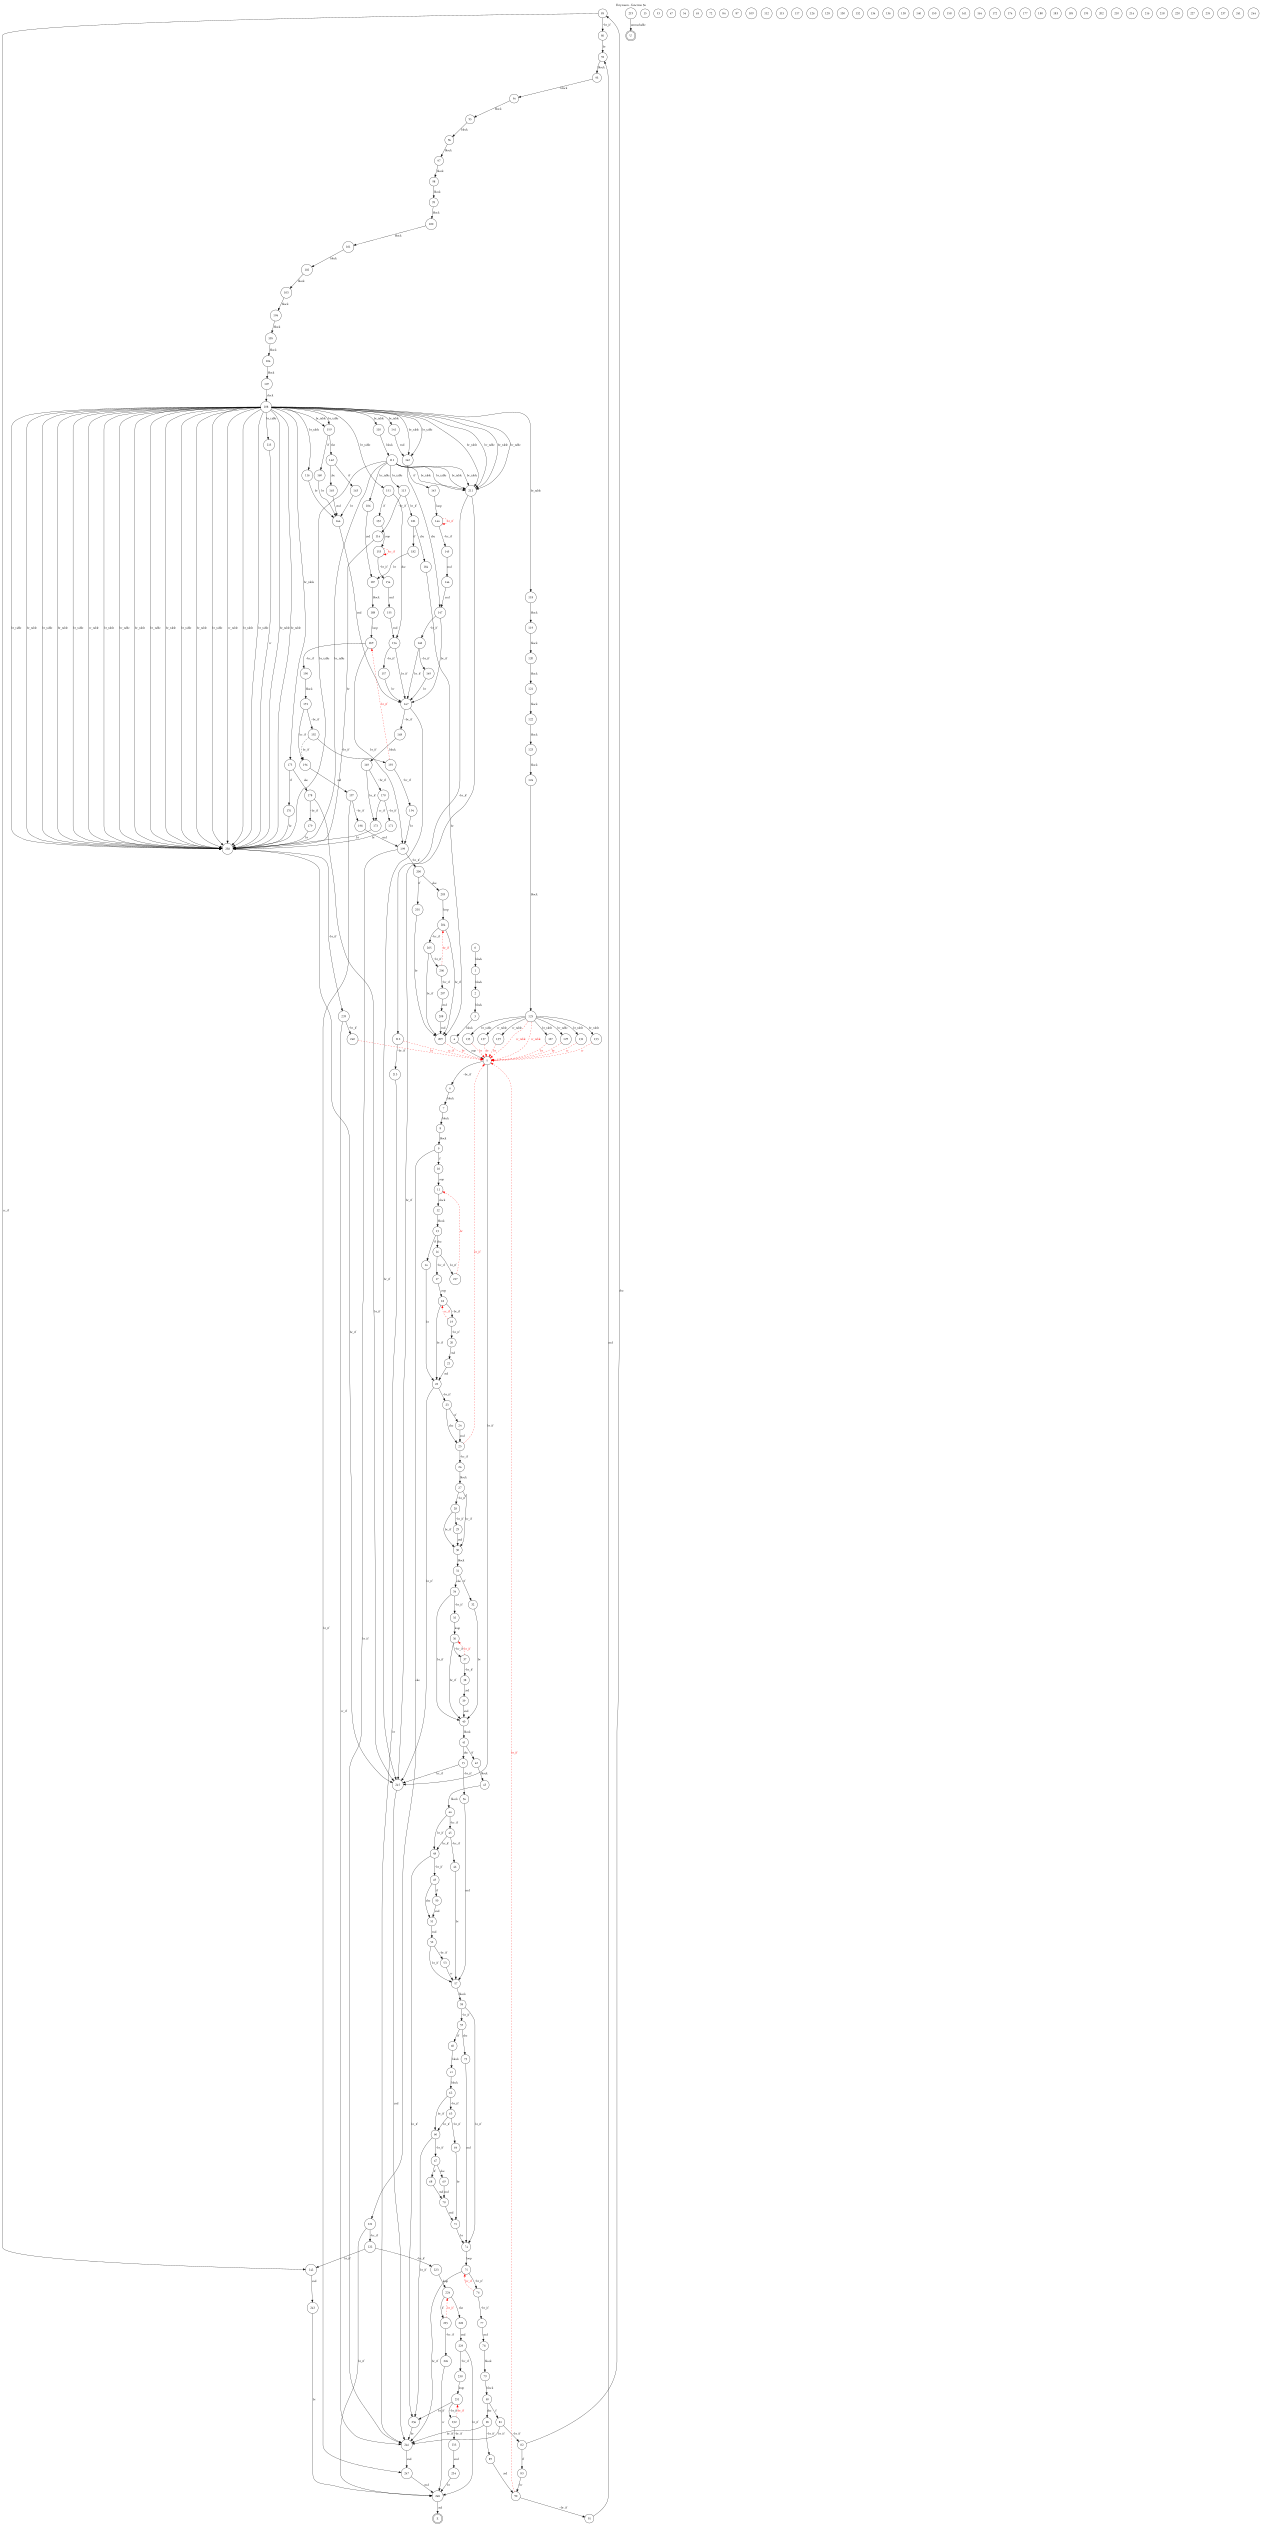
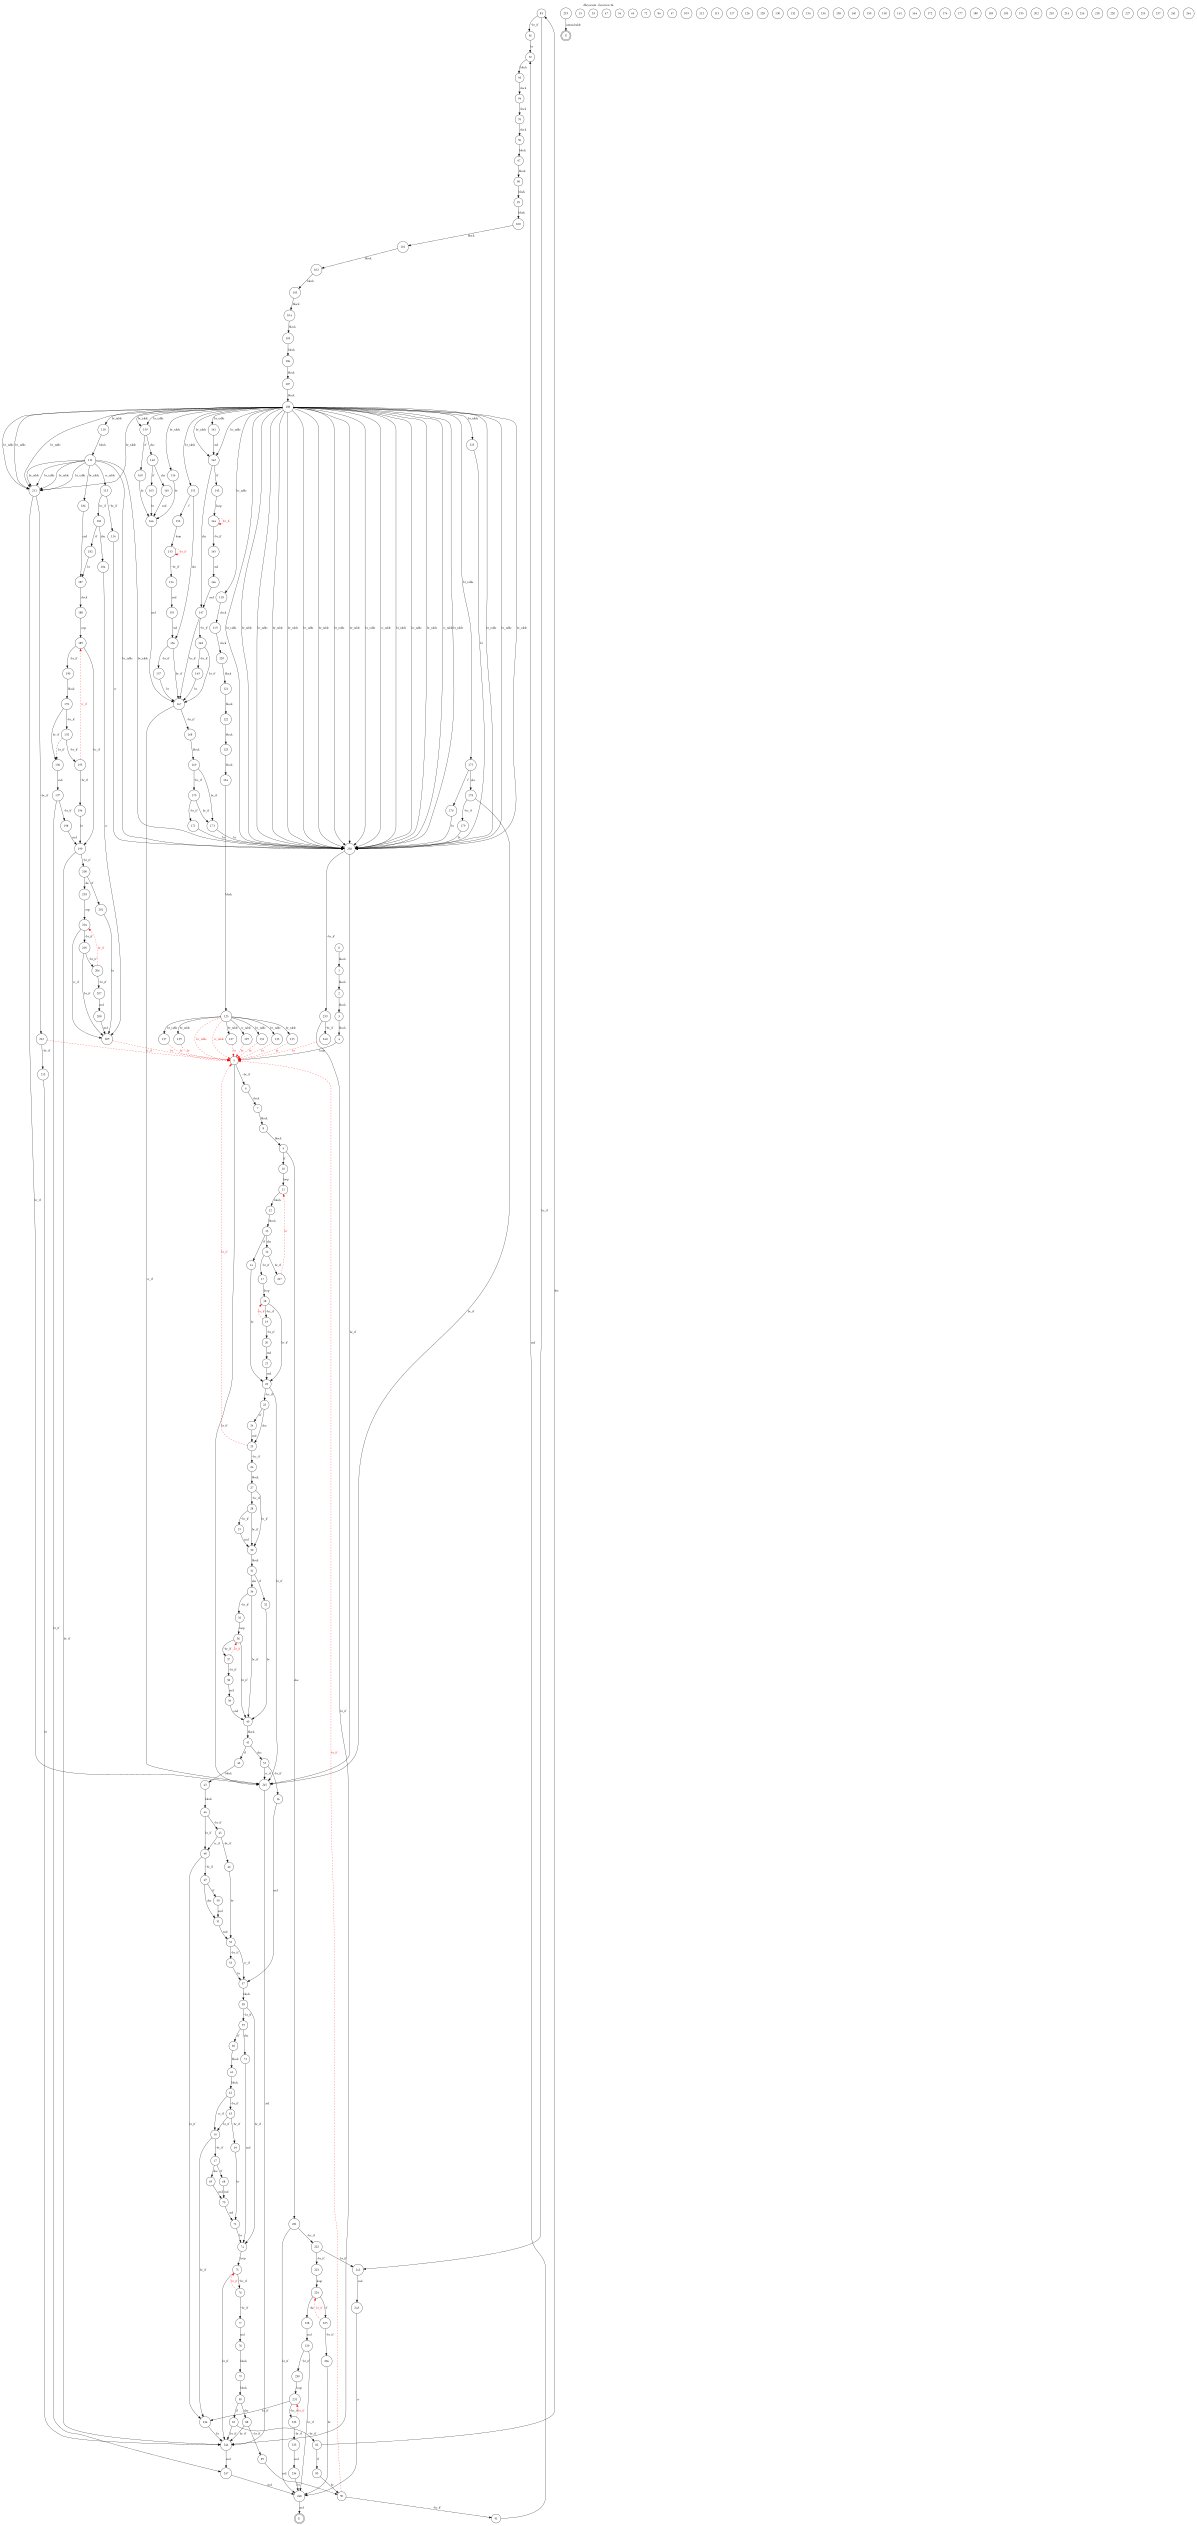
edge "46" -> "57": now "46" -> "52"
